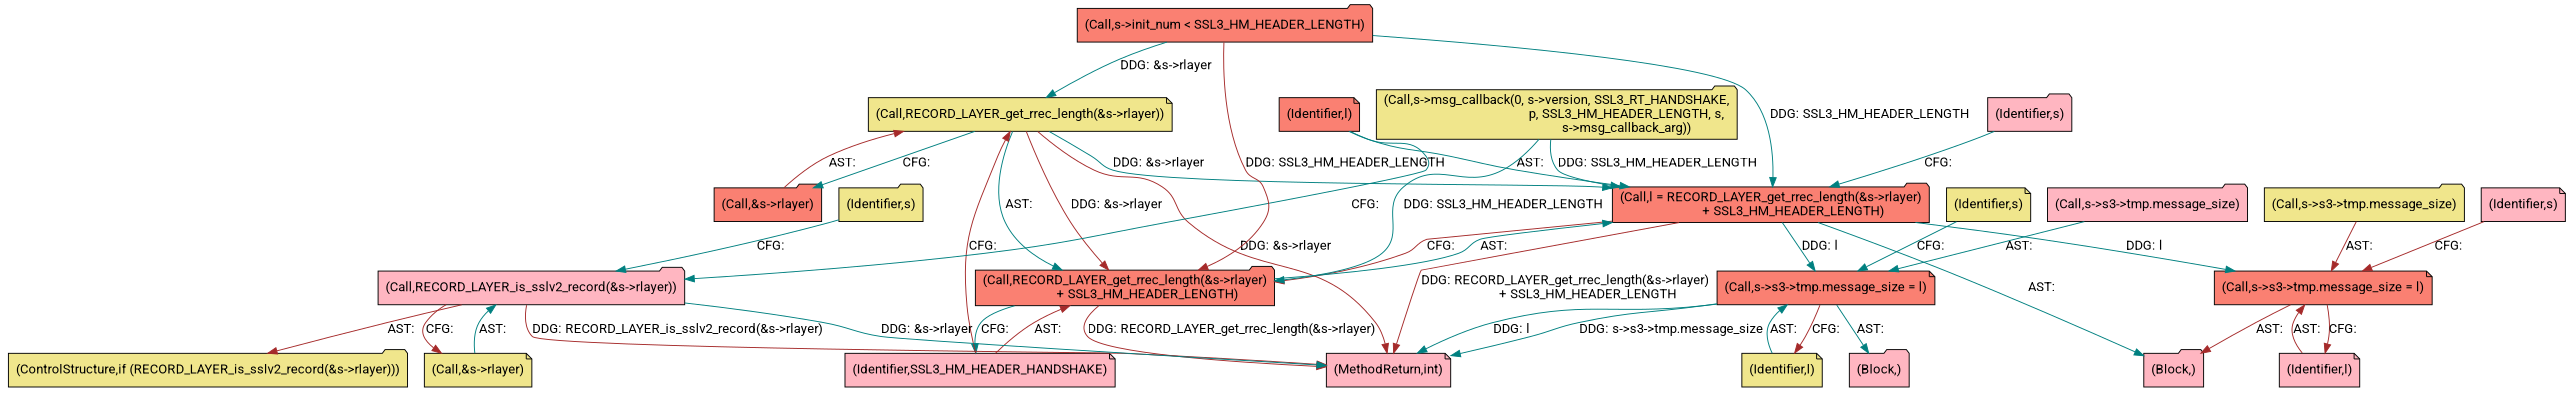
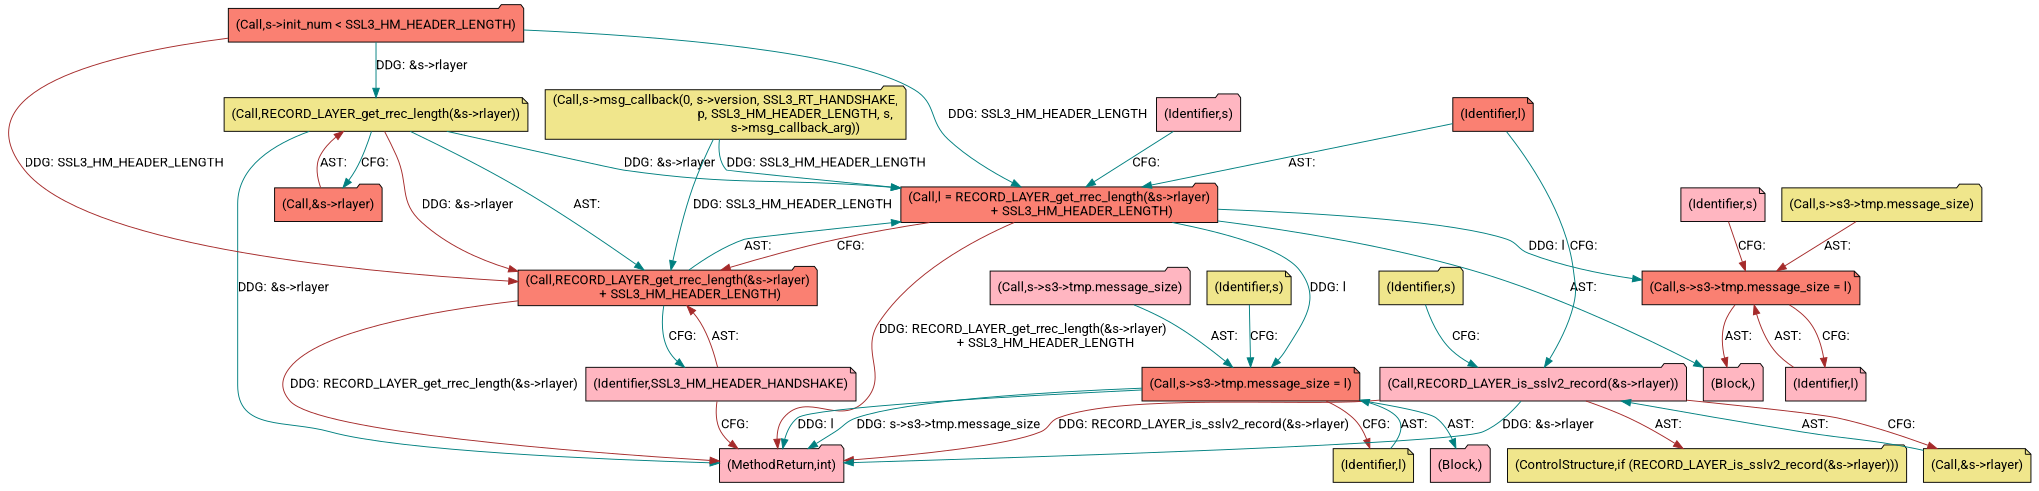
edge "(Call,RECORD_LAYER_get_rrec_length(&s->rlayer))" -> "(MethodReturn,int)": color brown -> teal
edge "(Identifier,SSL3_HM_HEADER_HANDSHAKE)" -> "(Call,RECORD_LAYER_get_rrec_length(&s->rlayer))": now "(Identifier,SSL3_HM_HEADER_HANDSHAKE)" -> "(MethodReturn,int)"
node "(MethodReturn,int)": shape note -> folder
